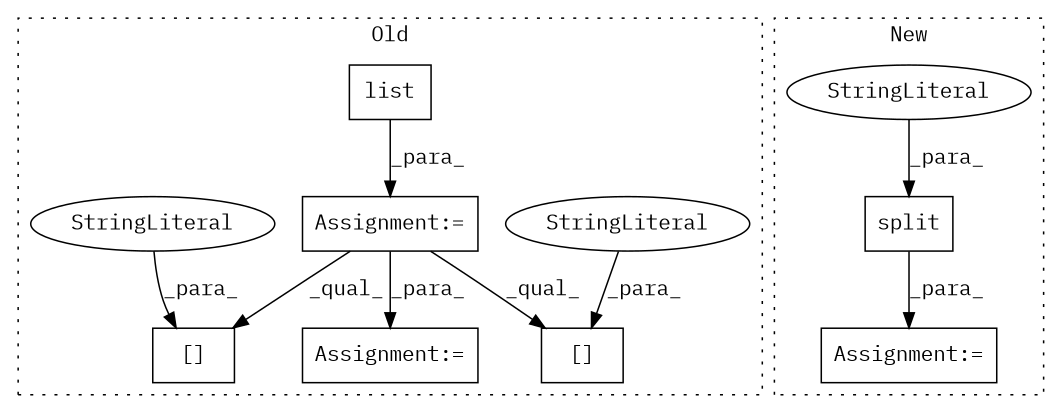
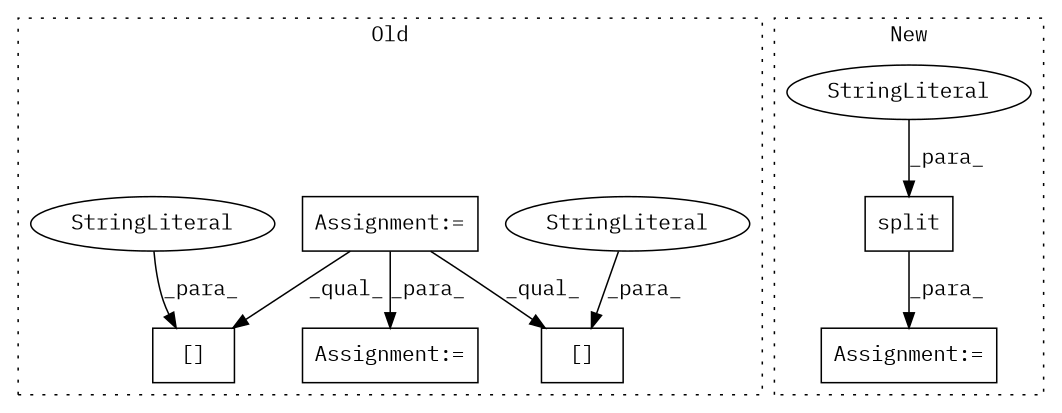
node "list": removed
